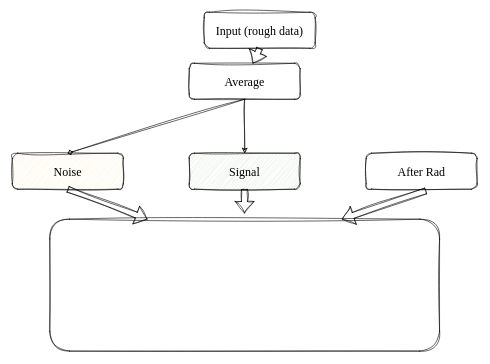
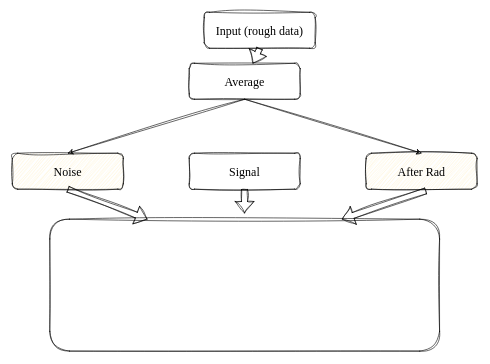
edge "Average" -> "Signal": removed
edge "Average" -> "After Rad": added
edge "Average" -> "Noise": arrowhead diamond -> classic
node "Signal": fillcolor #d5e8d4 -> #ffffff
node "After Rad": fillcolor #ffffff -> #fff2cc
